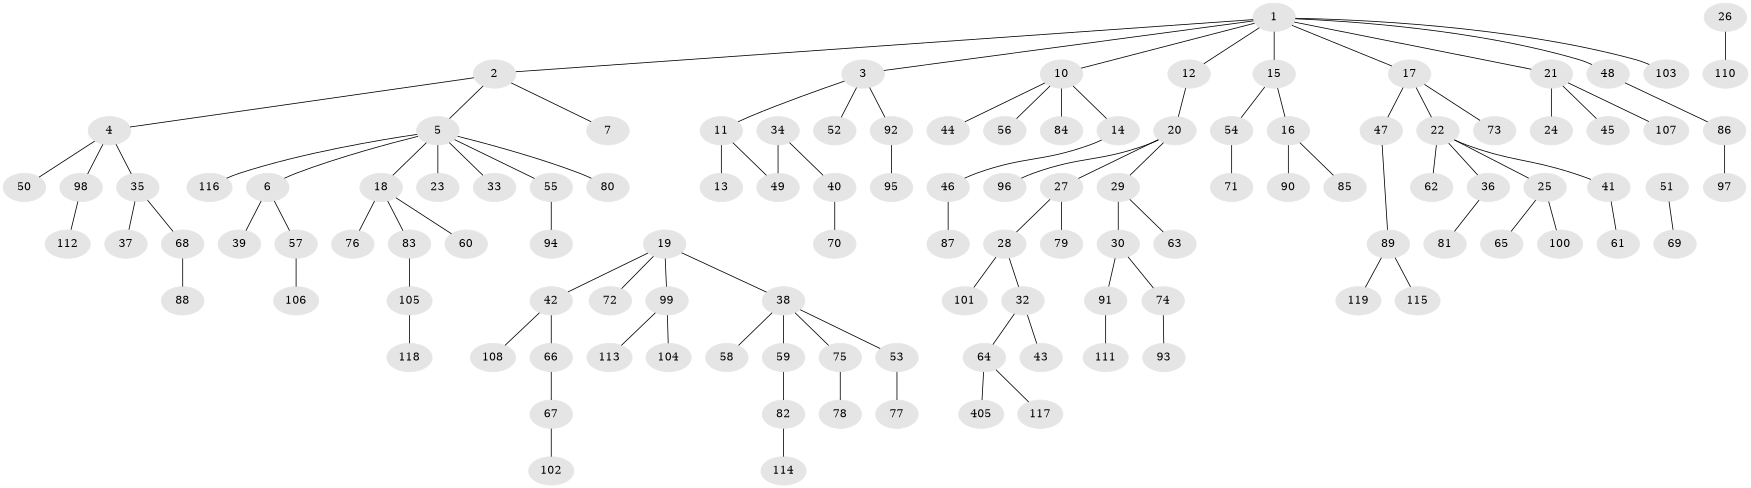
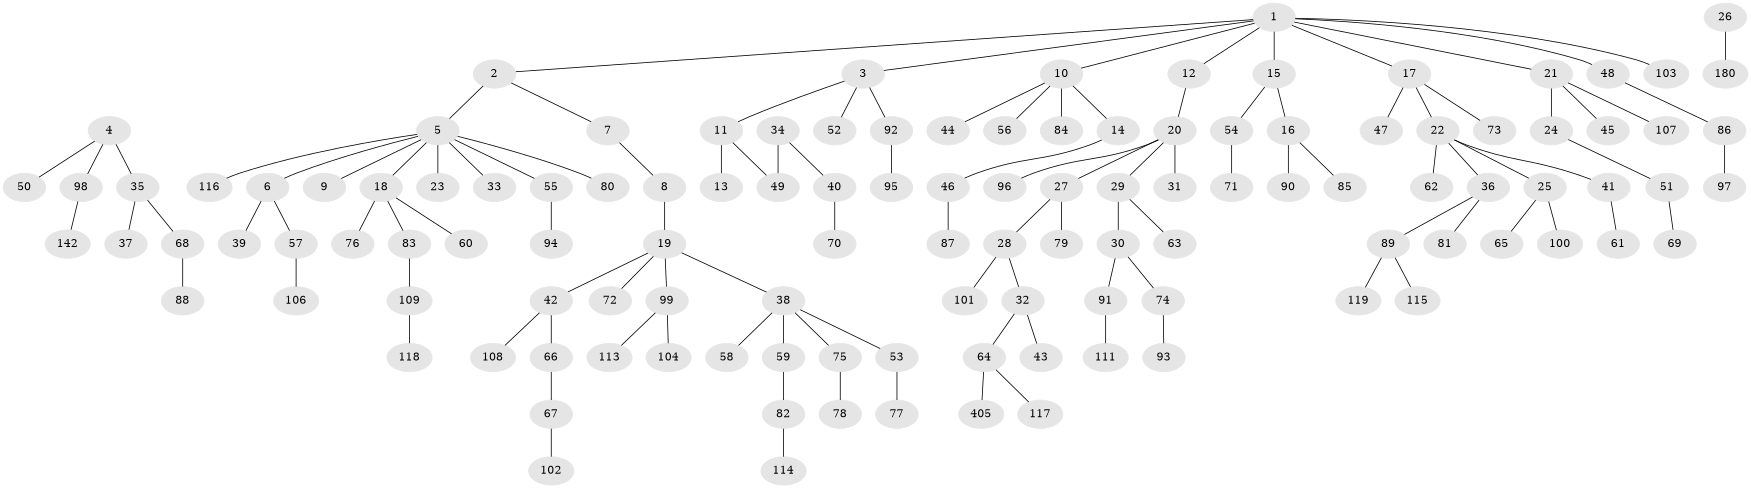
node "110": label "110" -> "180"
edge "2" -- "4": removed
edge "24" -- "51": added
node "9": added
node "8": added
node "31": added
edge "47" -- "89": now "36" -- "89"
node "112": label "112" -> "142"
node "105": label "105" -> "109"
